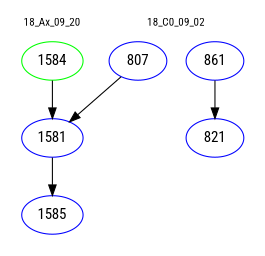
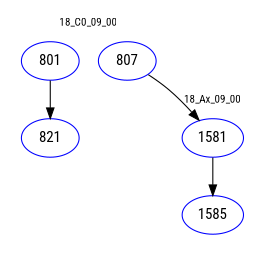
cluster "18_Ax_09_20": label "18_Ax_09_20" -> "18_Ax_09_00"
cluster "18_C0_09_02": label "18_C0_09_02" -> "18_C0_09_00"
node "1584": removed
node "861": label "861" -> "801"
